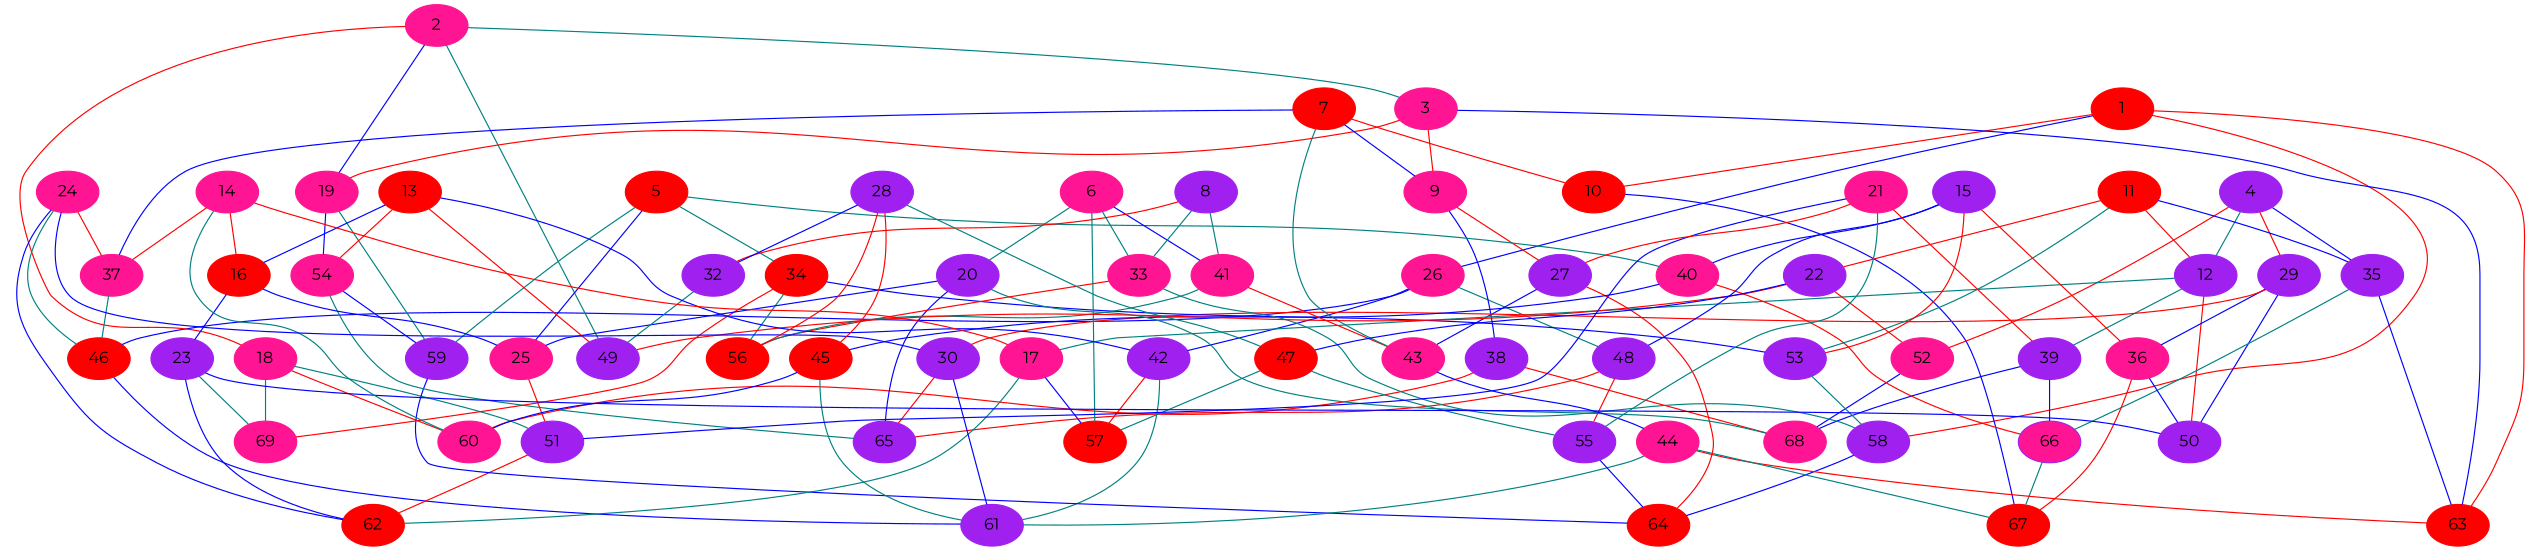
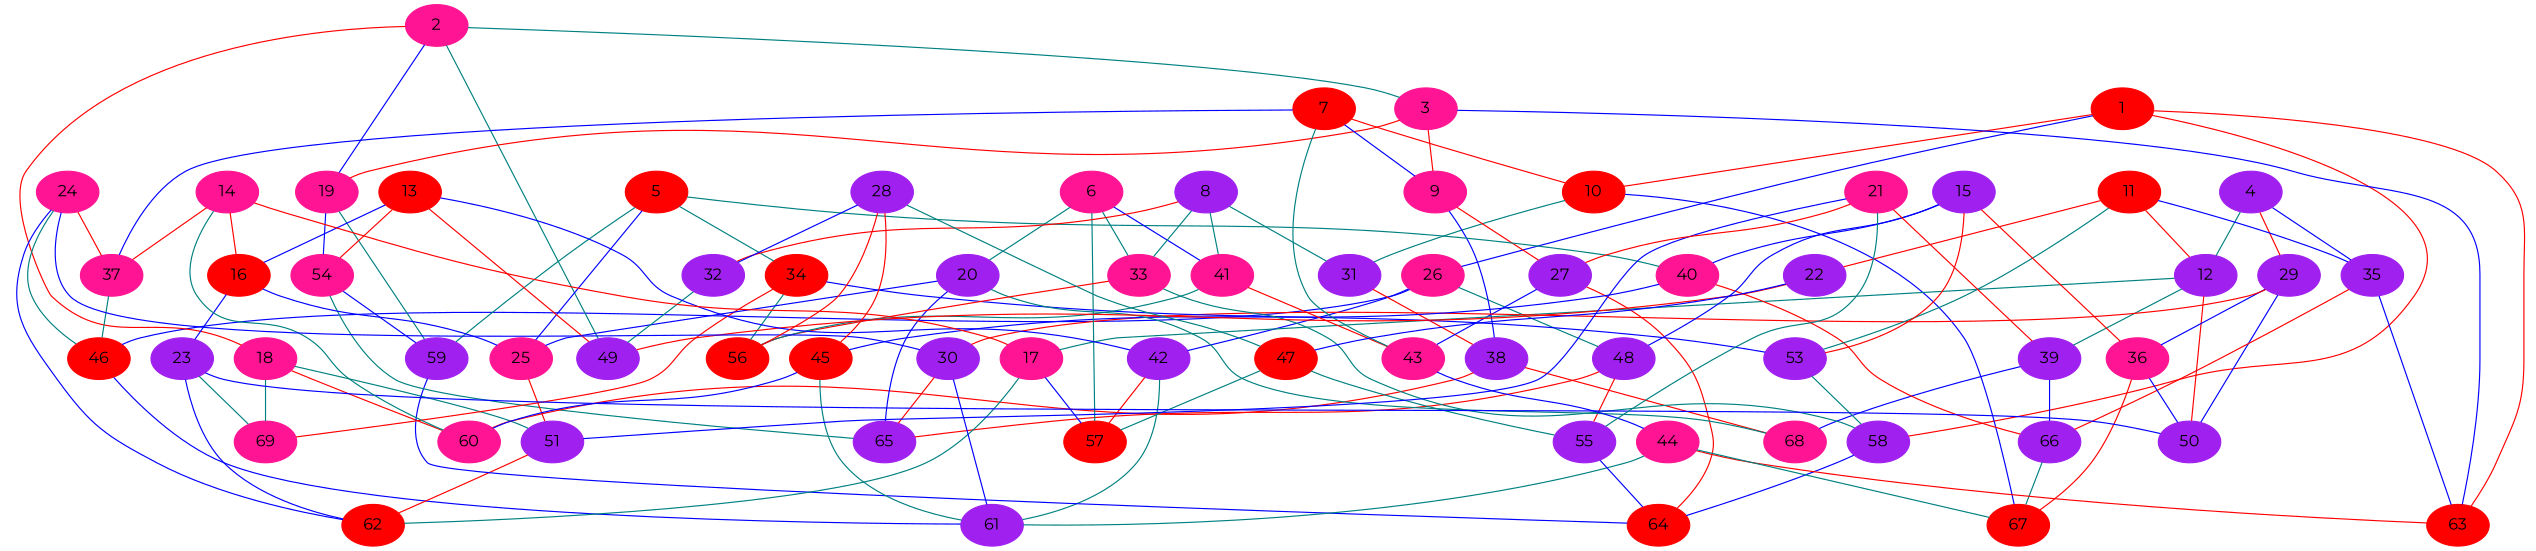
node "31": added
node "52": removed
edge "35" -- "66": color teal -> red
node "66": fillcolor deeppink -> purple
